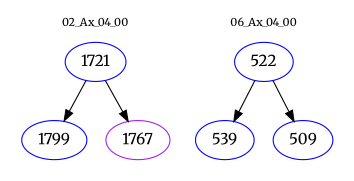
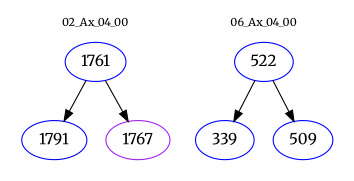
node "1721": label "1721" -> "1761"
node "1799": label "1799" -> "1791"
node "539": label "539" -> "339"
